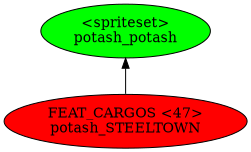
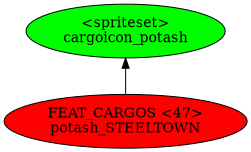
node "<spriteset> potash_potash": label "<spriteset> potash_potash" -> "<spriteset> cargoicon_potash"
